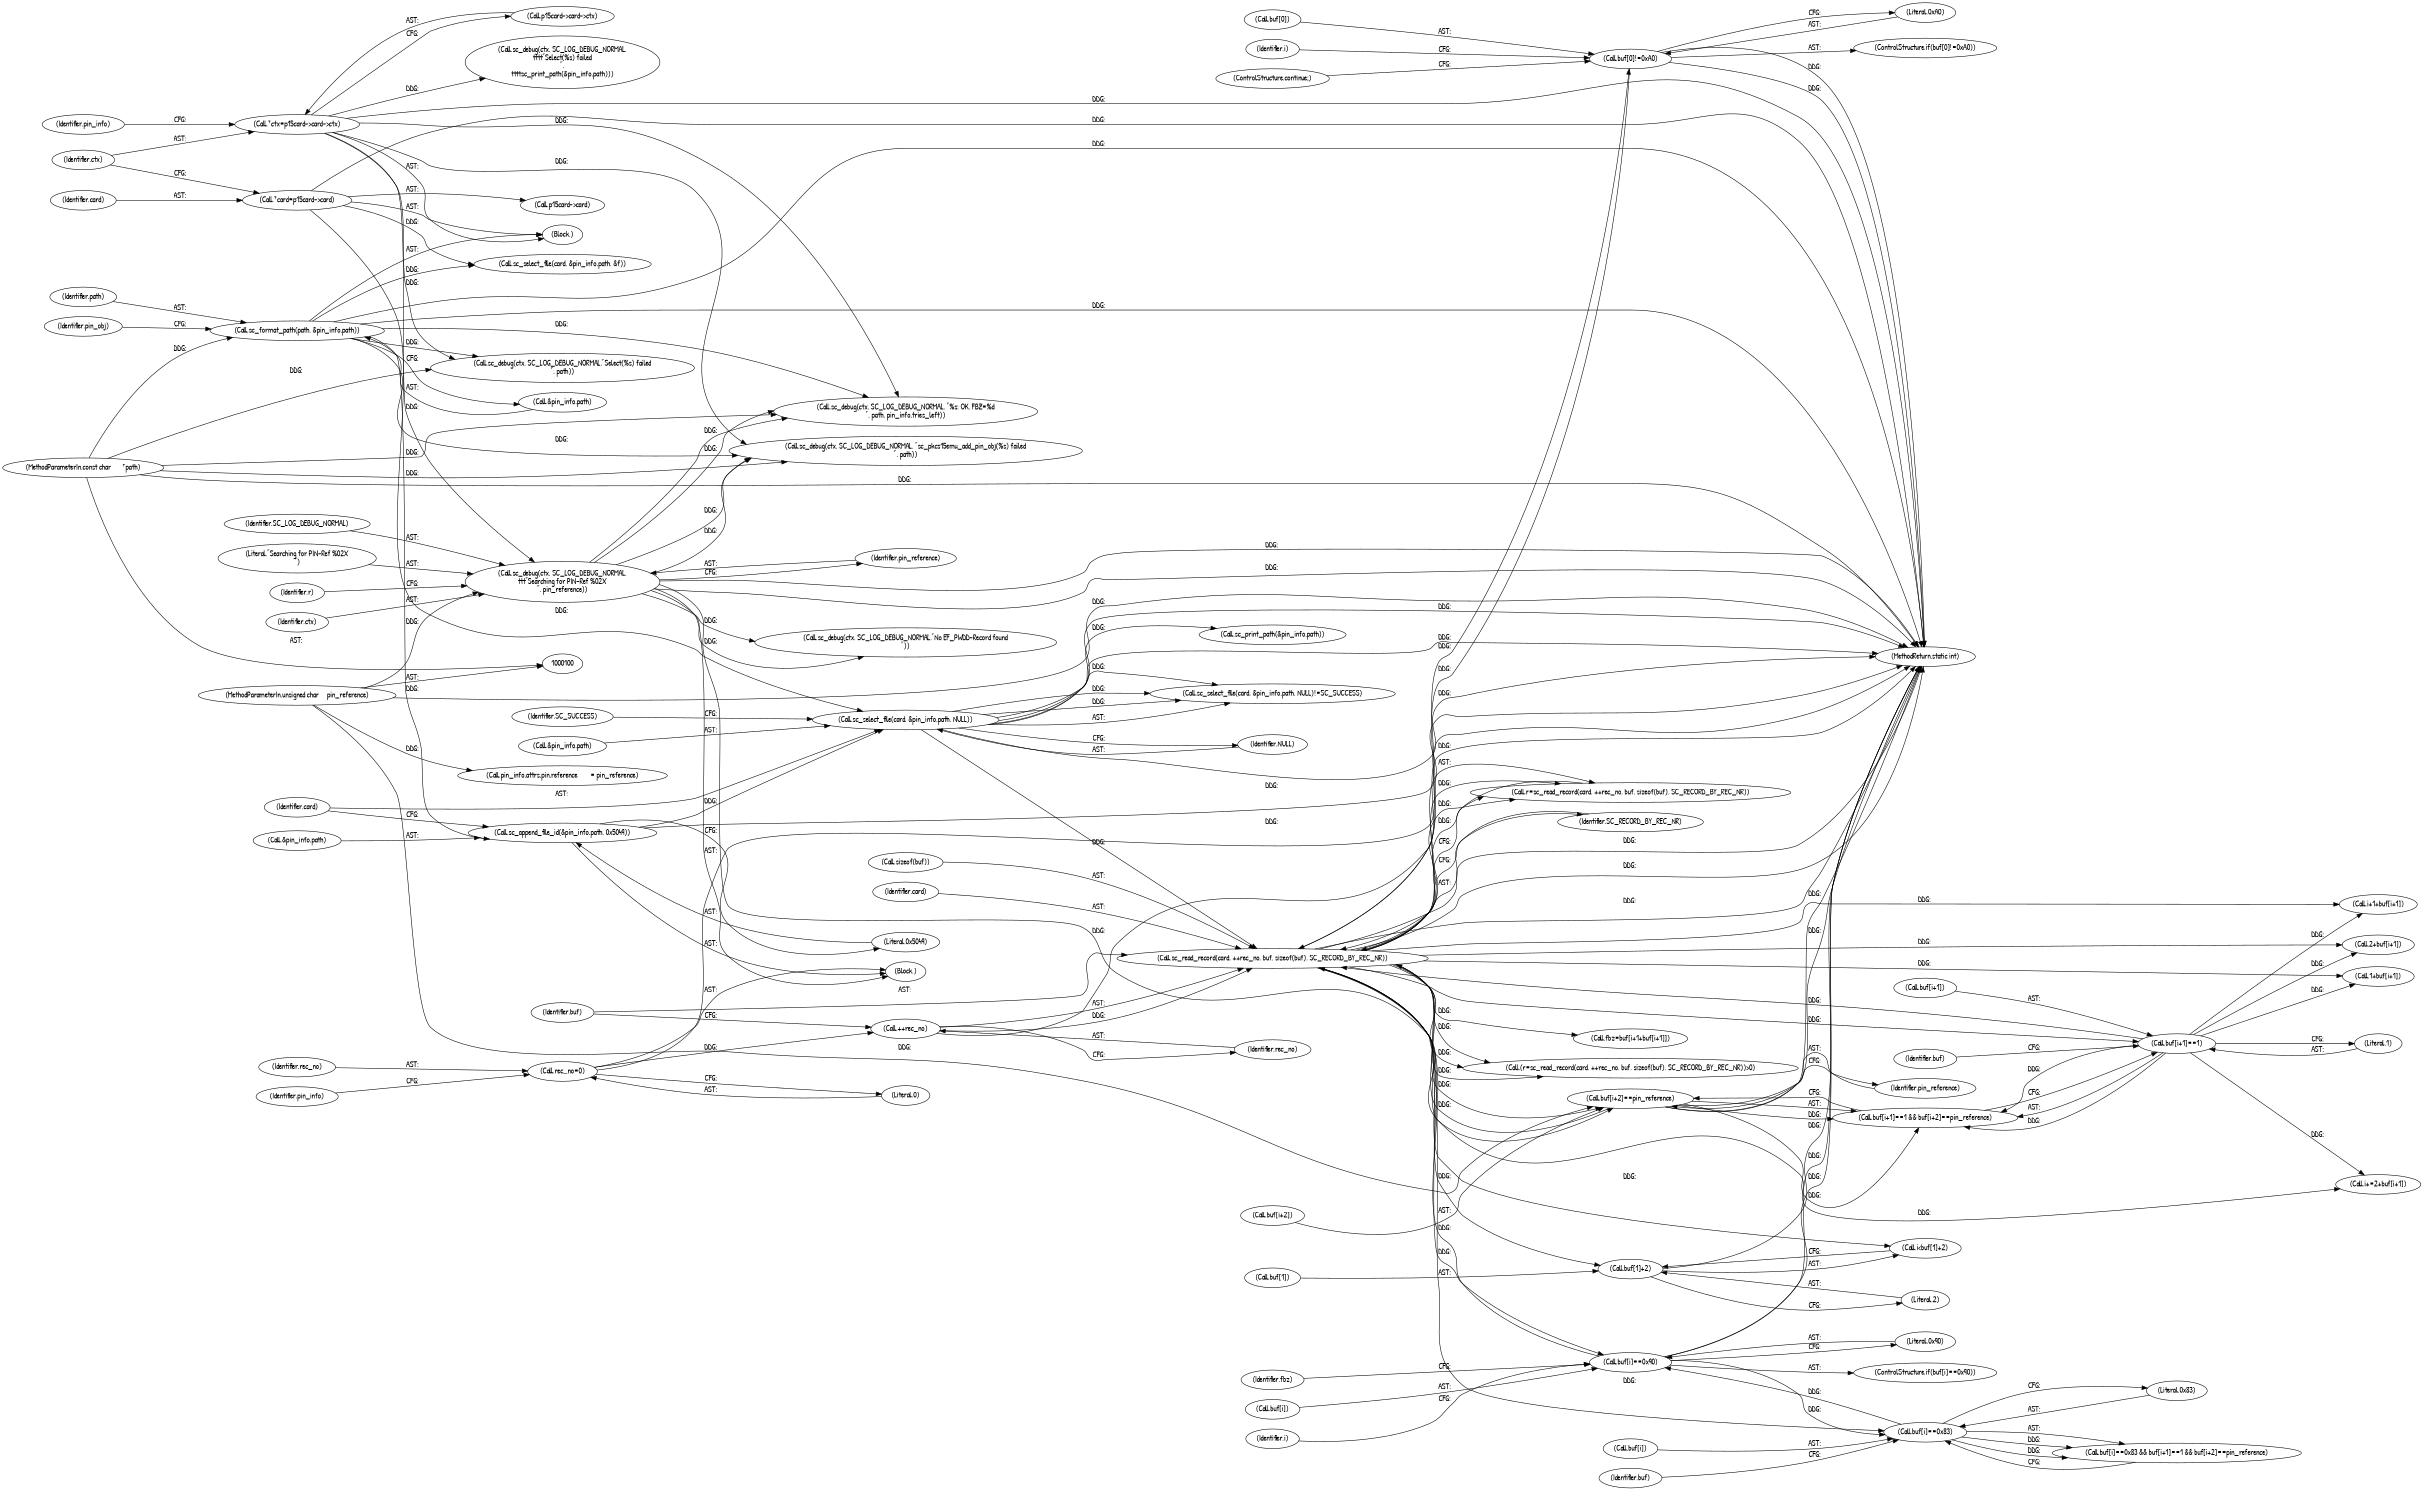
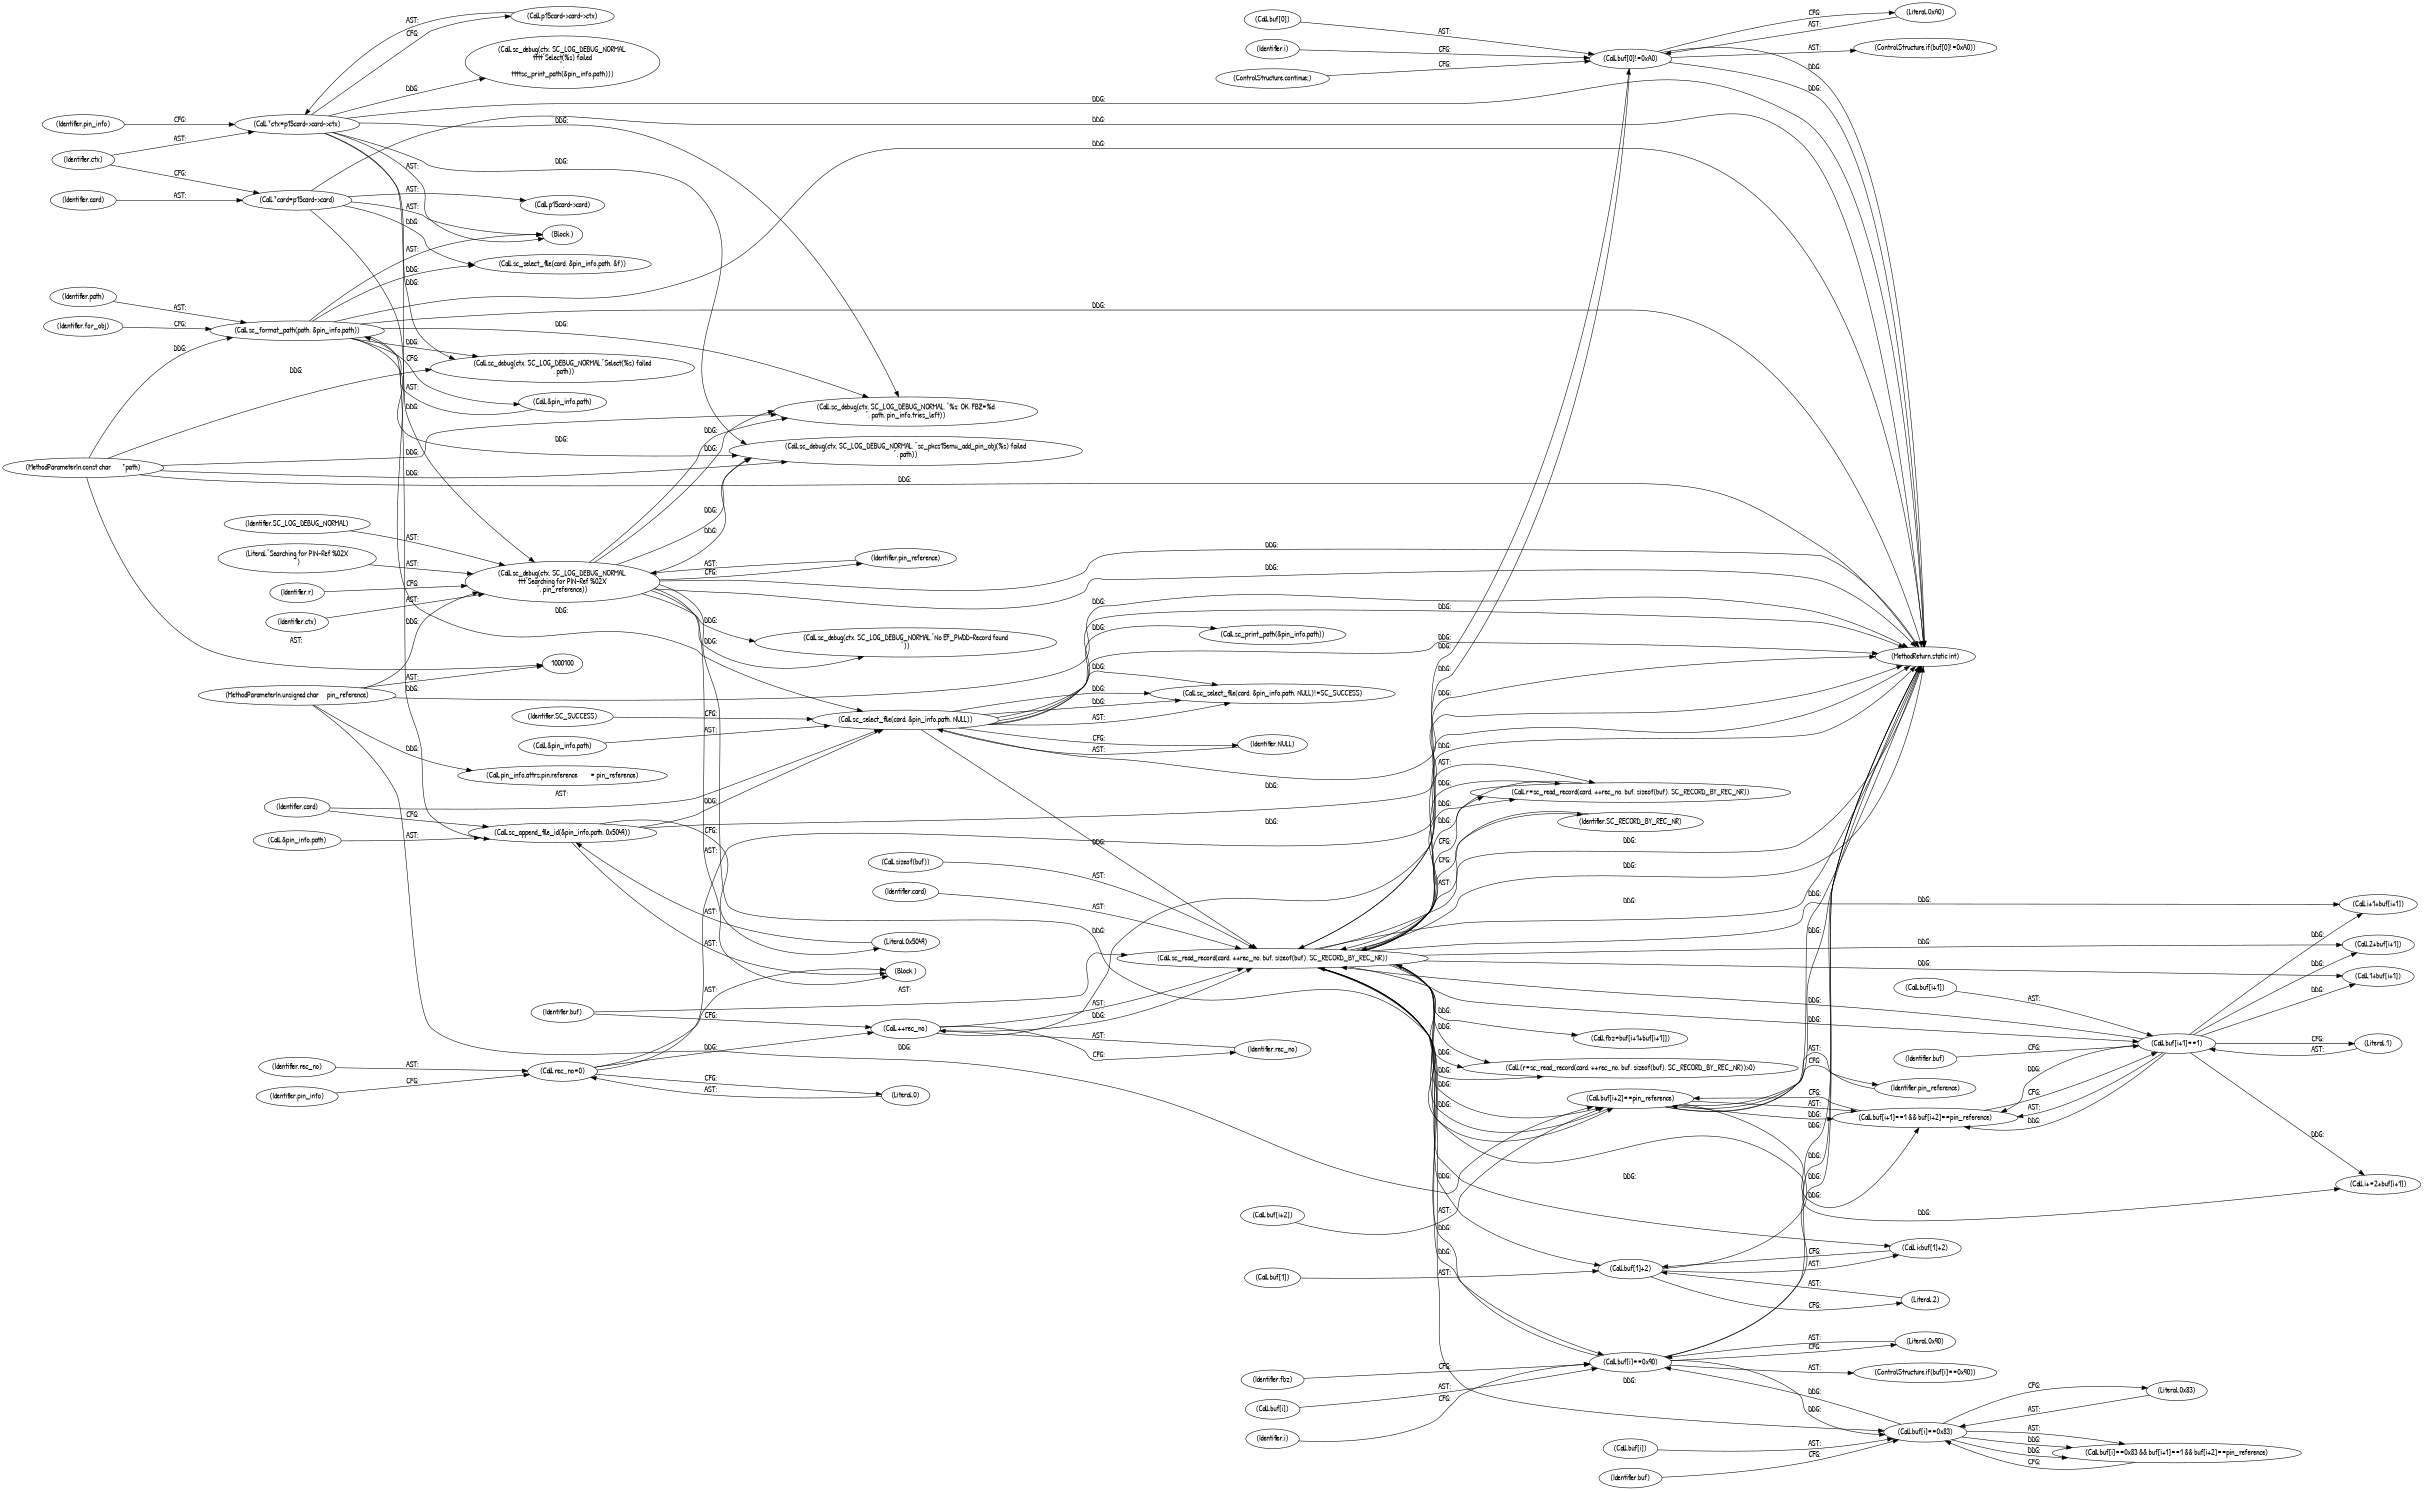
node "(Identifier,pin_obj)": label "(Identifier,pin_obj)" -> "(Identifier,for_obj)"
